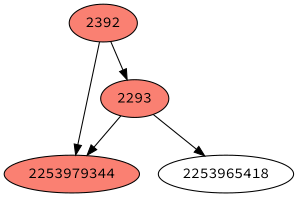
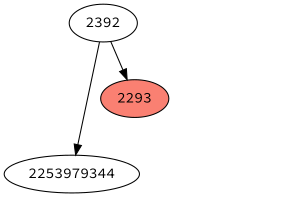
node "2392": fillcolor salmon -> white
edge "2293" -> "2253979344": removed
node "2253979344": fillcolor salmon -> white
node "2253965418": removed
